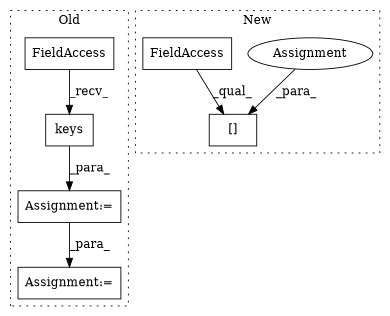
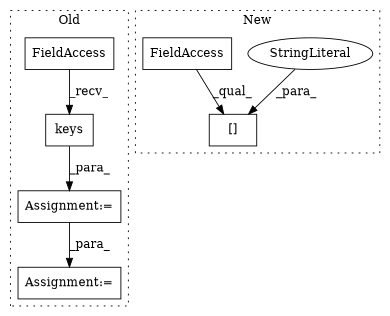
node "Assignment": label "Assignment" -> "StringLiteral"
